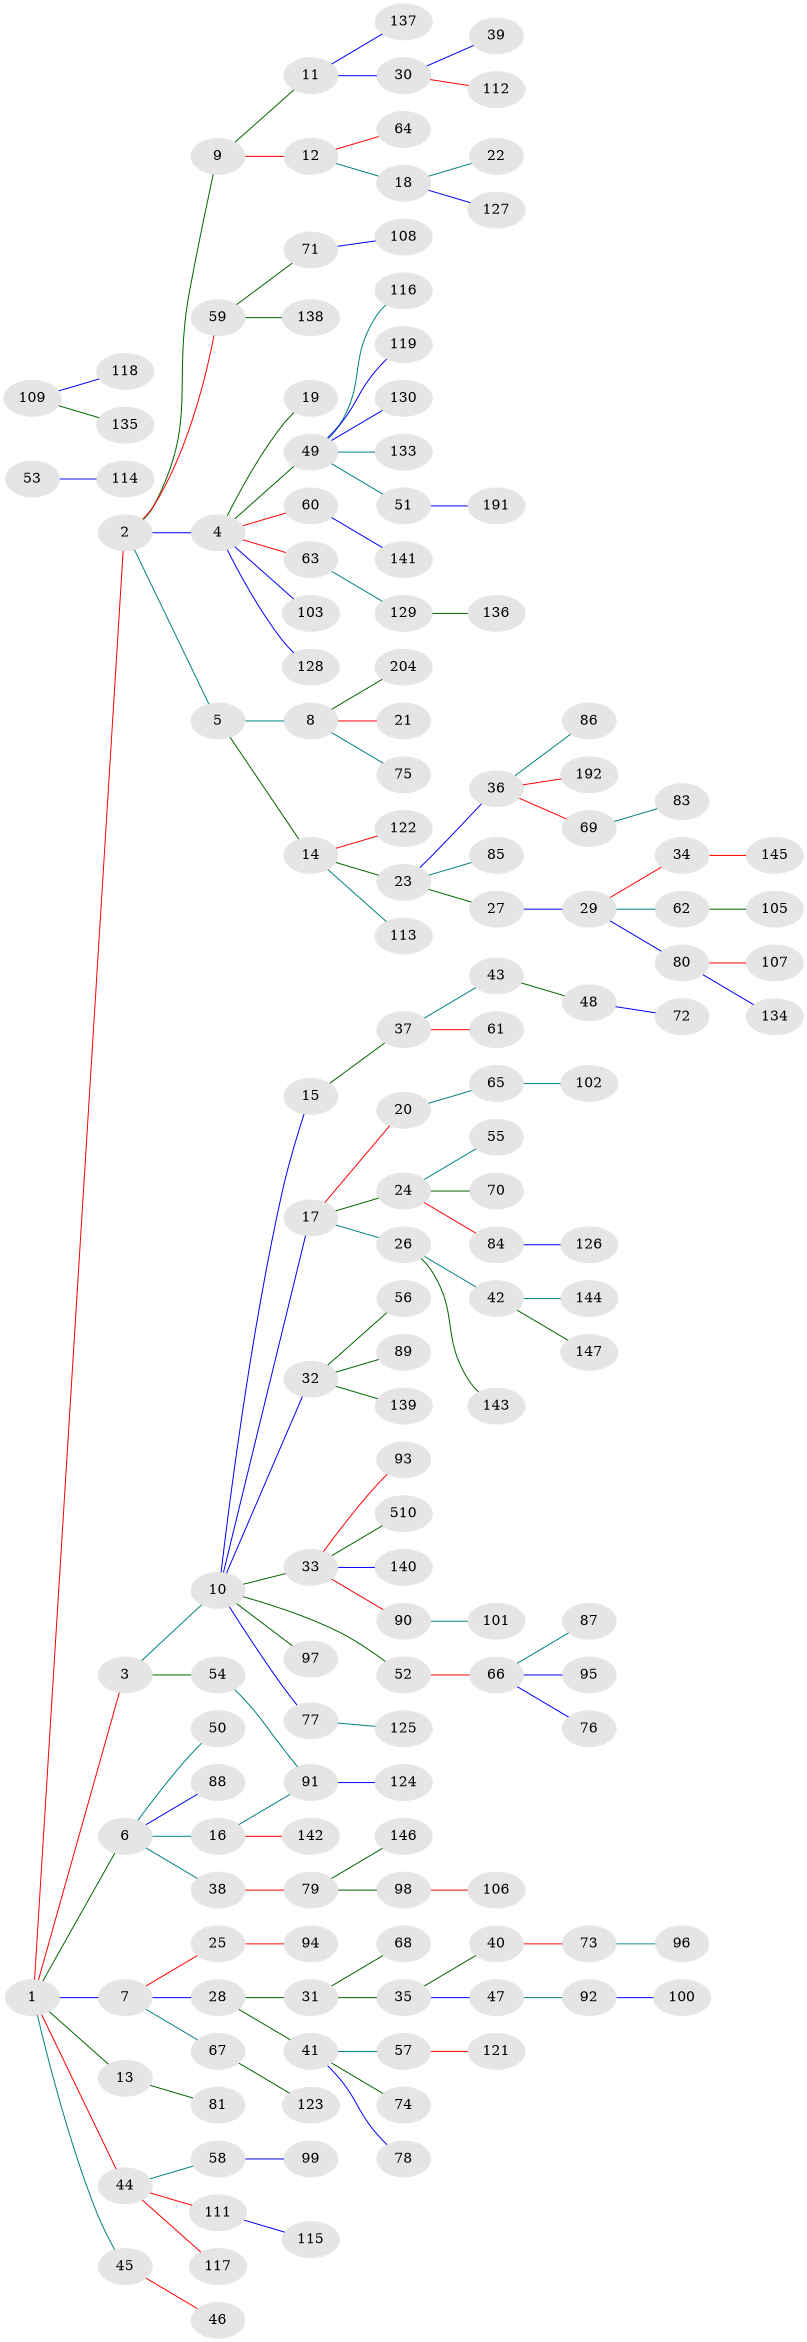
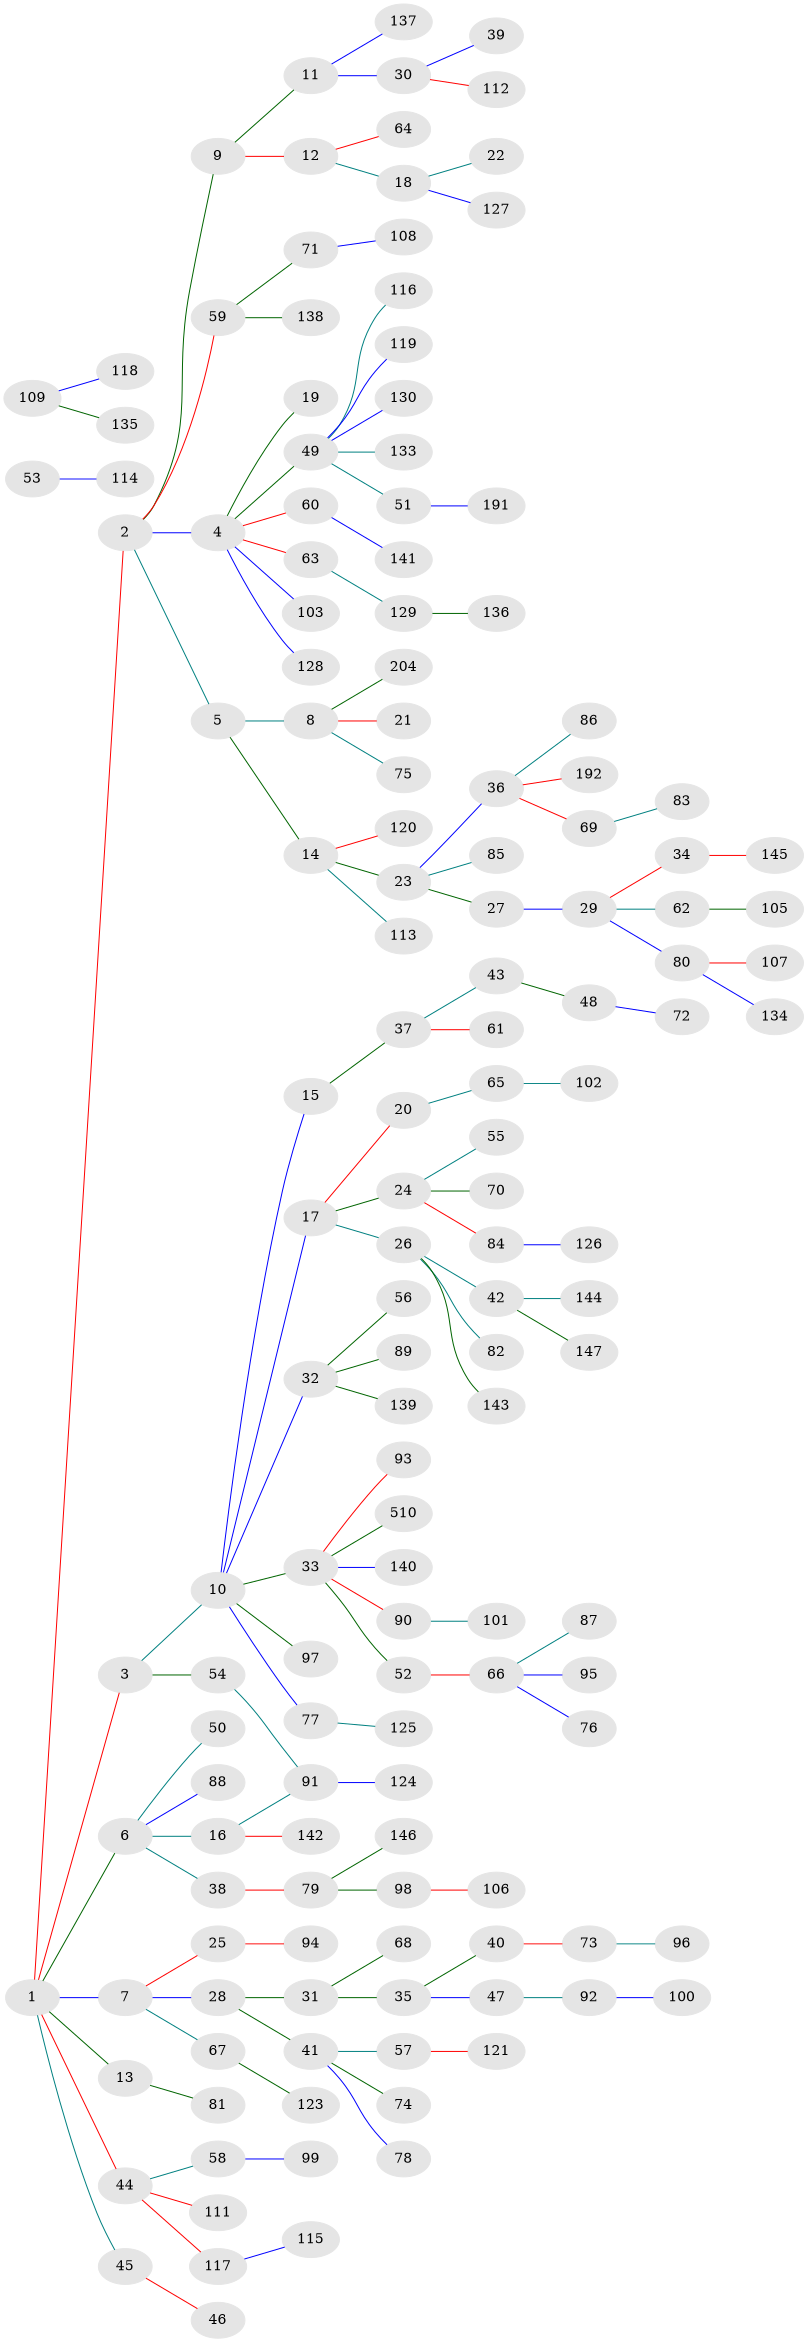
node "122": label "122" -> "120"
node "82": added
edge "10" -- "52": now "33" -- "52"
edge "111" -- "115": now "117" -- "115"
